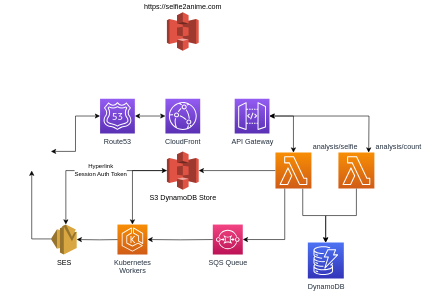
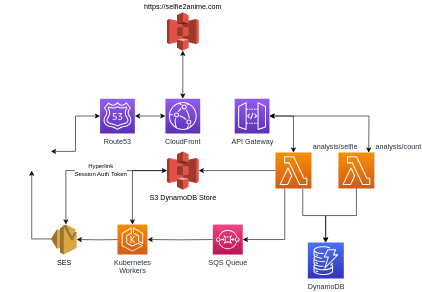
edge "https://selfie2anime.com" -- "CloudFront": added
